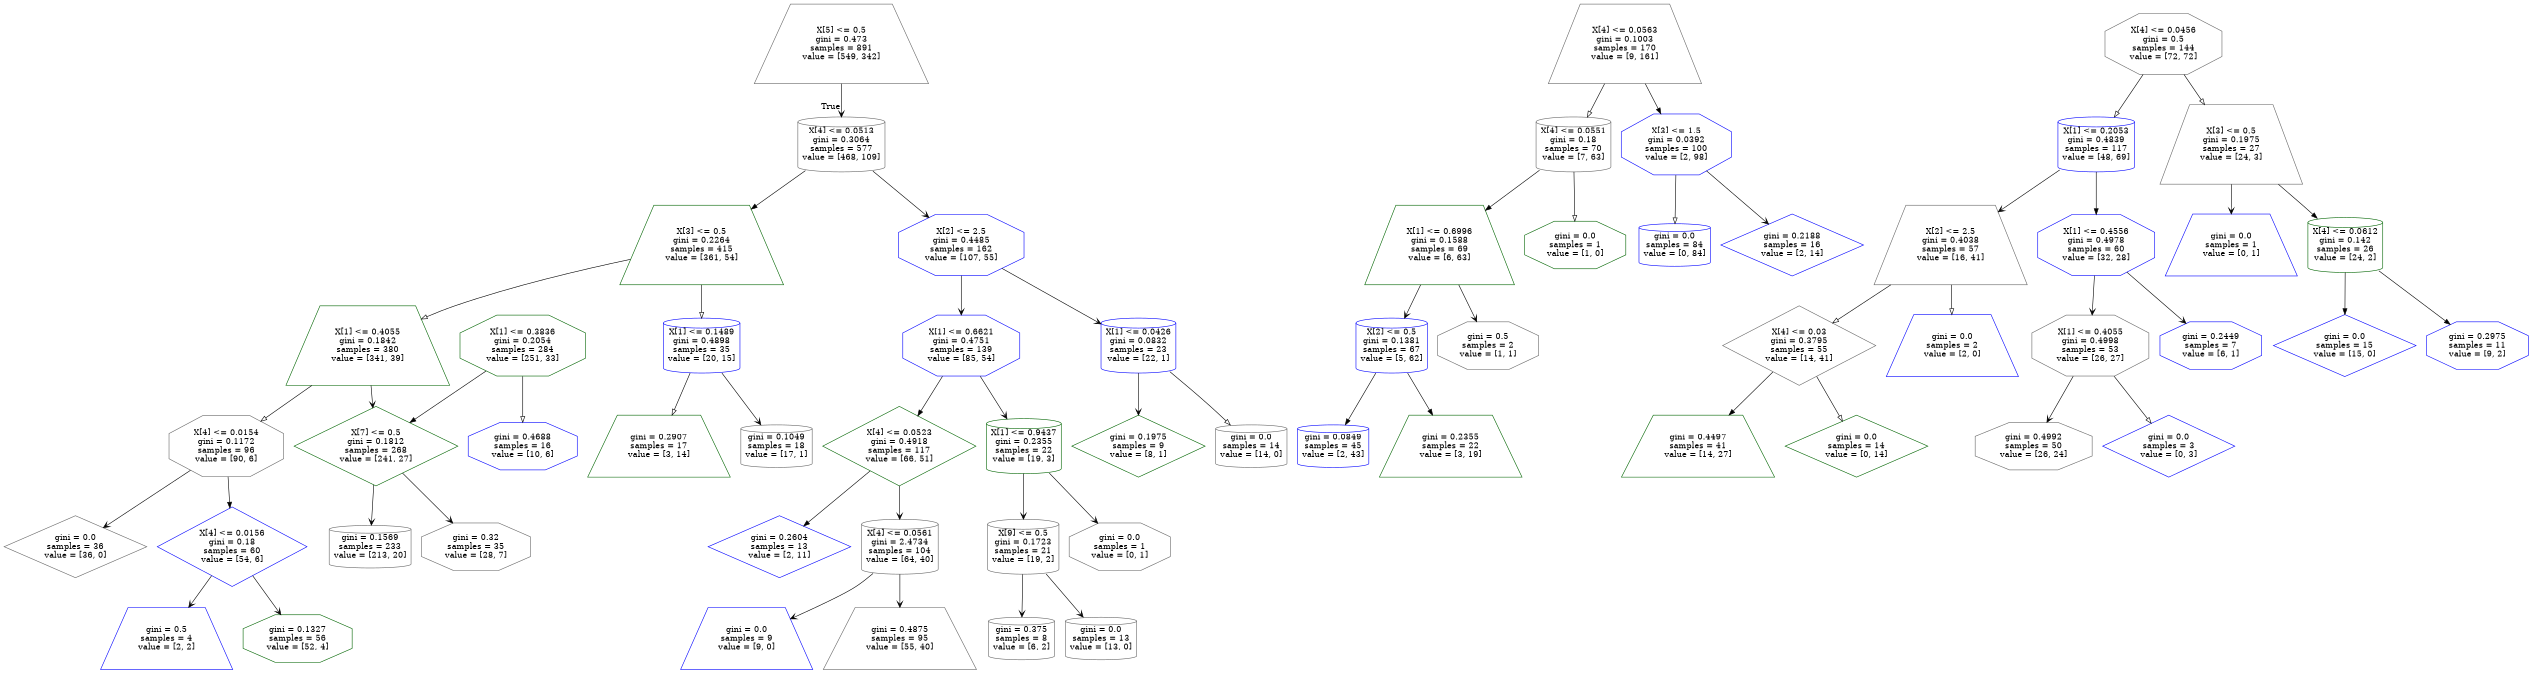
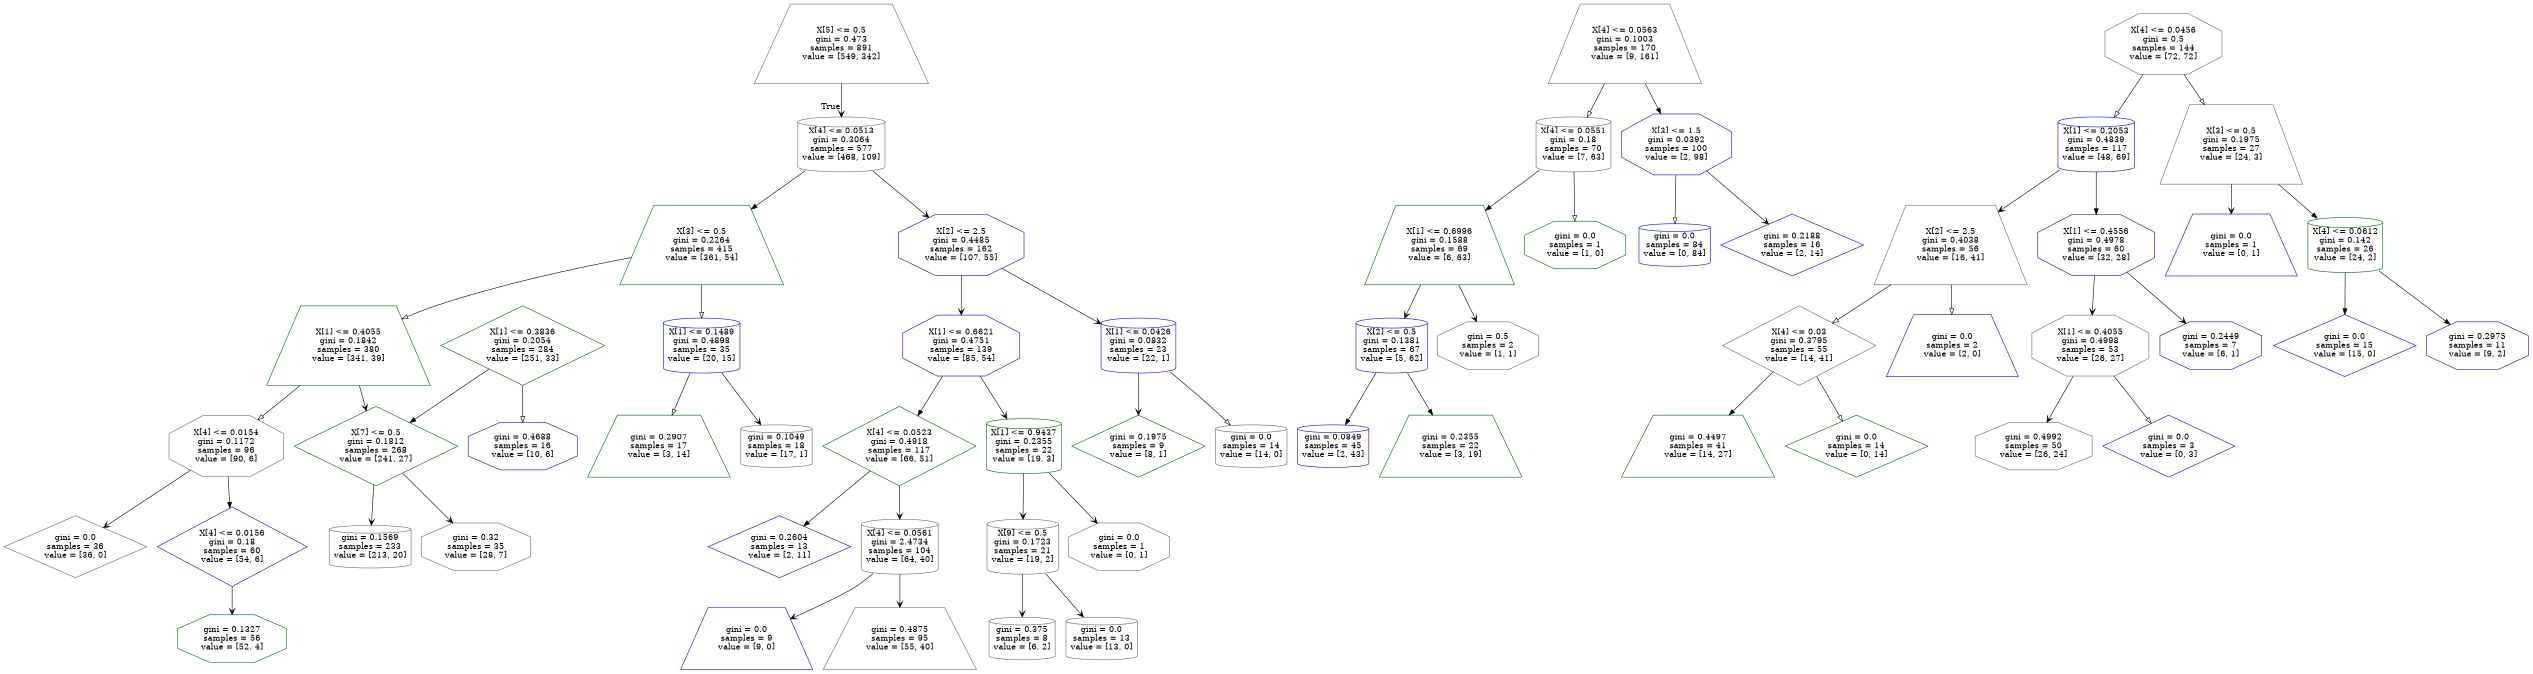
node "X[2] <= 2.5 gini = 0.4038 samples = 57 value = [16, 41]": label "X[2] <= 2.5 gini = 0.4038 samples = 57 value = [16, 41]" -> "X[2] <= 2.5 gini = 0.4038 samples = 56 value = [16, 41]"
node "X[1] <= 0.3836 gini = 0.2054 samples = 284 value = [251, 33]": shape octagon -> diamond
node "gini = 0.5 samples = 4 value = [2, 2]": removed
